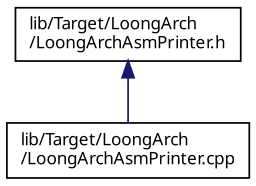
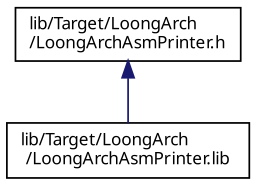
node "lib/Target/LoongArch /LoongArchAsmPrinter.cpp": label "lib/Target/LoongArch /LoongArchAsmPrinter.cpp" -> "lib/Target/LoongArch /LoongArchAsmPrinter.lib"
